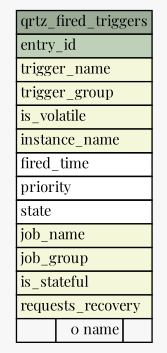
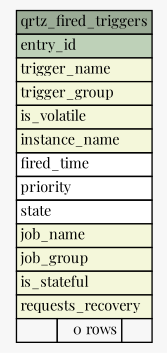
node "qrtz_fired_triggers": text "0 name" -> "0 rows"
